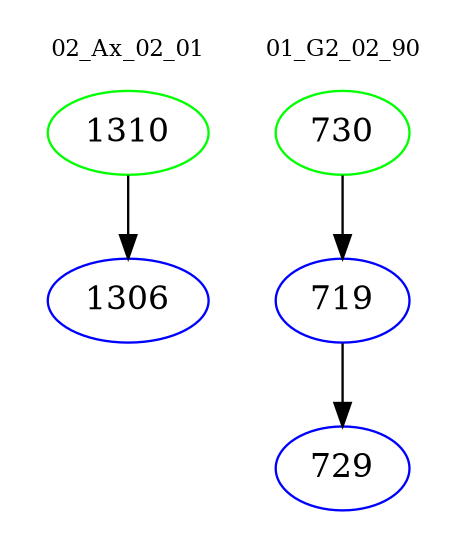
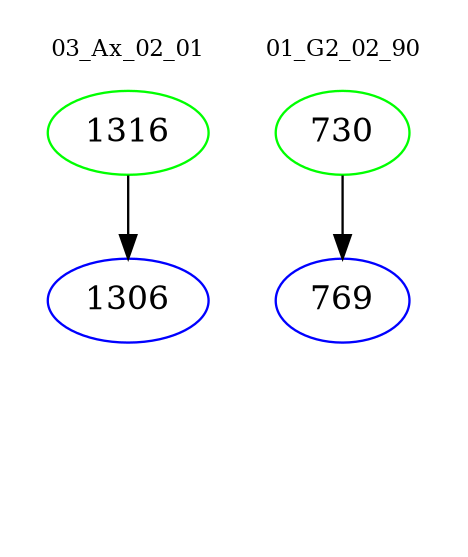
cluster "02_Ax_02_01": label "02_Ax_02_01" -> "03_Ax_02_01"
node "1310": label "1310" -> "1316"
node "719": label "719" -> "769"
node "729": removed
